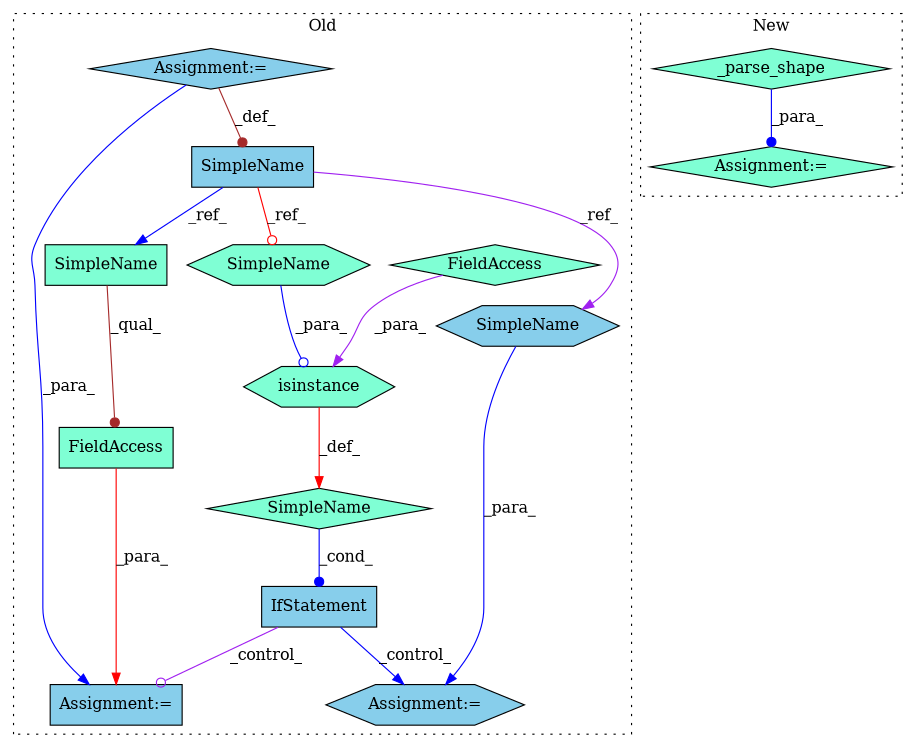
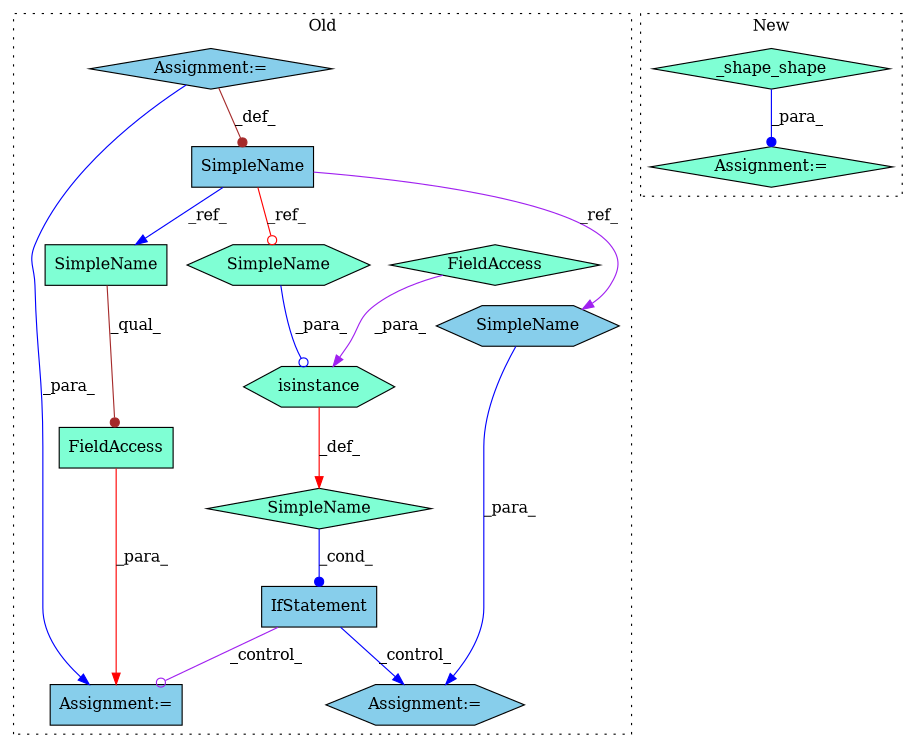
node "_parse_shape": label "_parse_shape" -> "_shape_shape"
